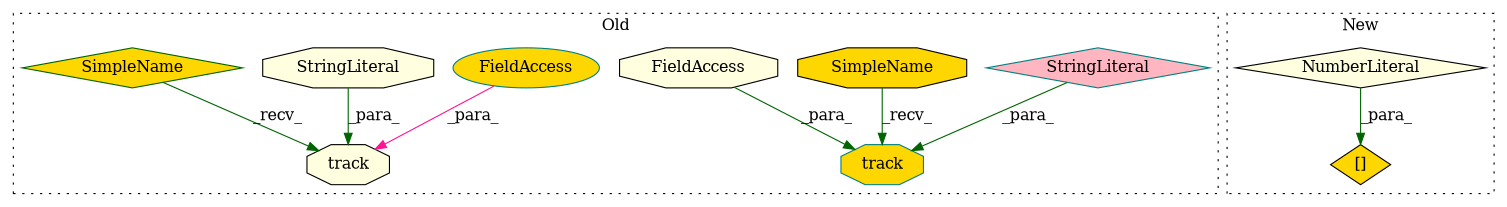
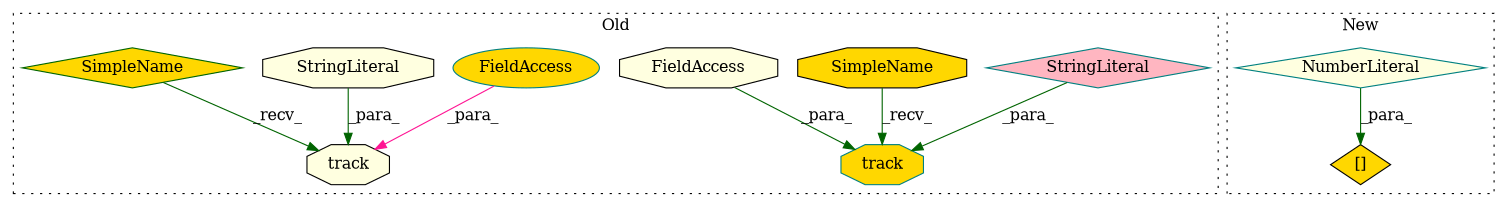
node "NumberLiteral": color black -> teal
